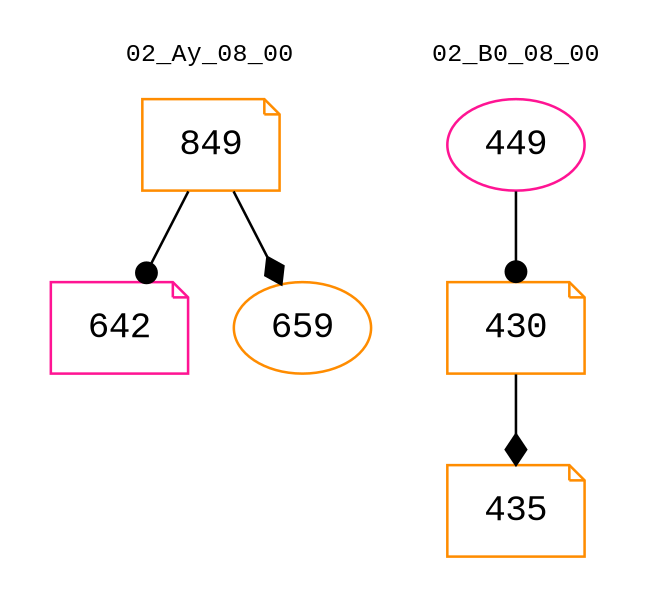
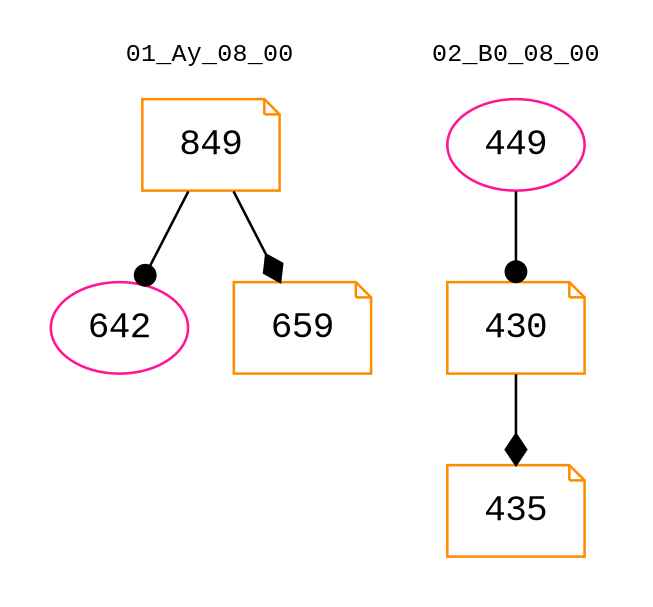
cluster "02_Ay_08_00": label "02_Ay_08_00" -> "01_Ay_08_00"
node "642": shape note -> ellipse
node "659": shape ellipse -> note
